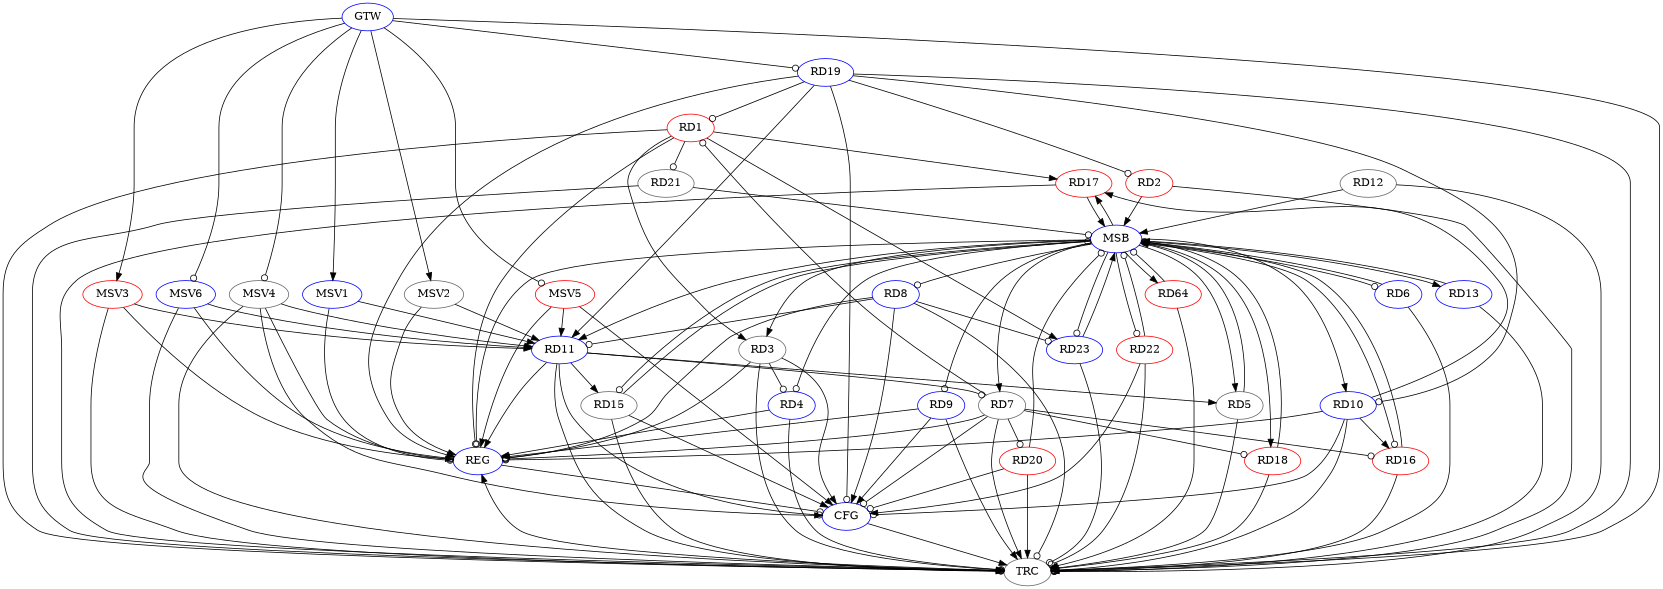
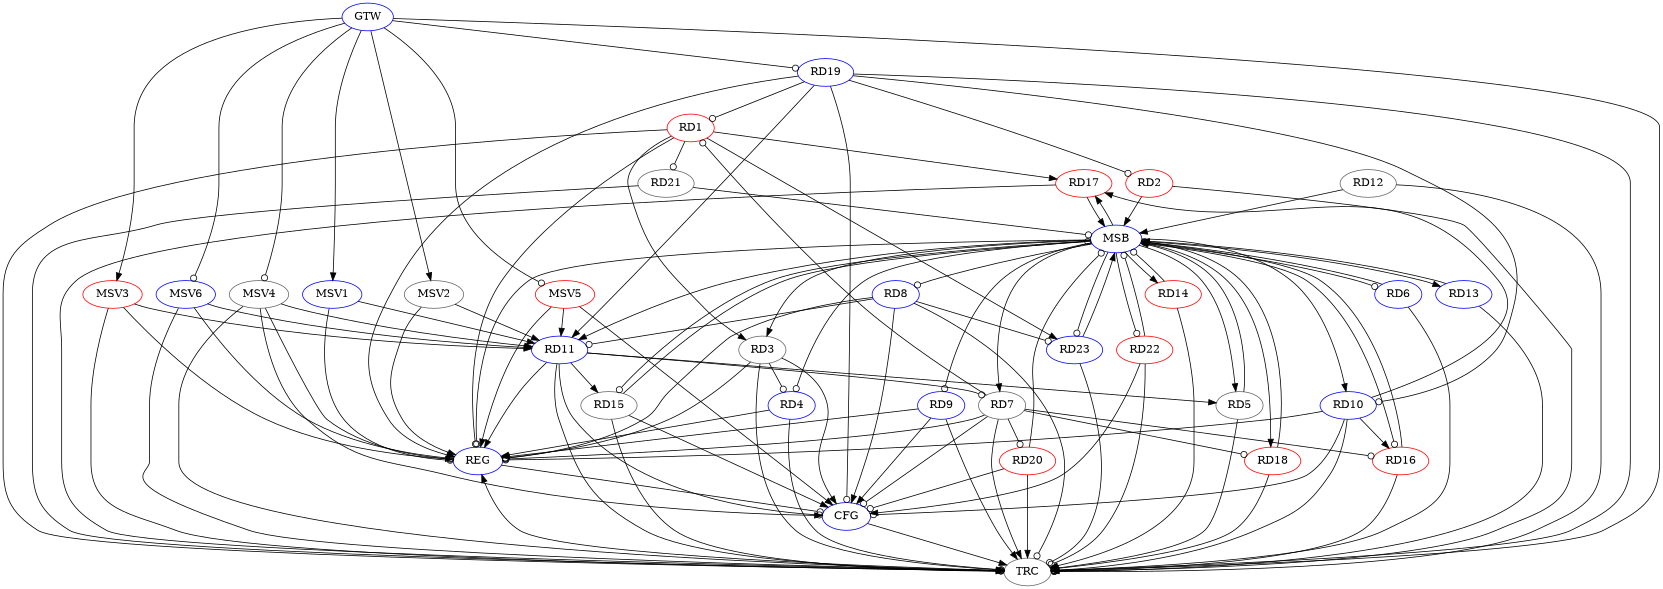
node "RD64": label "RD64" -> "RD14"
